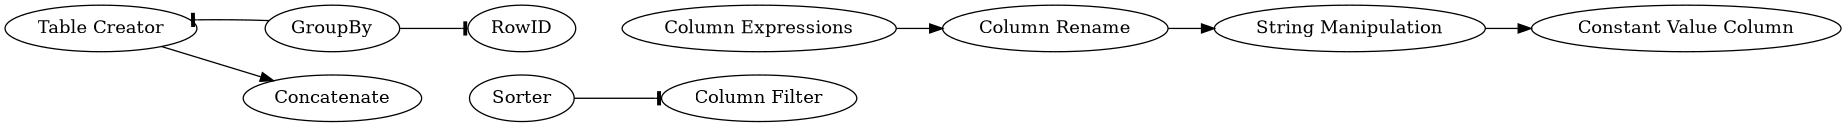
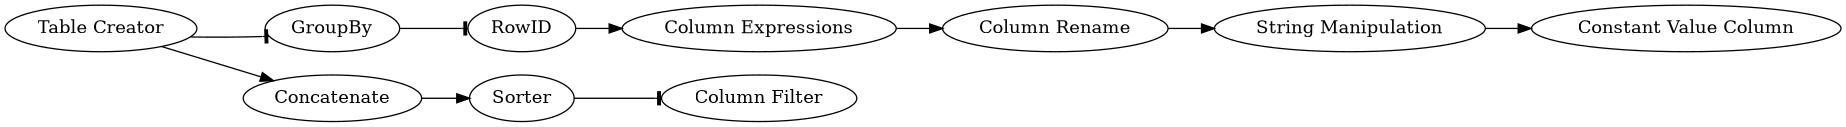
edge "GroupBy" -> "Table Creator": reversed
edge "RowID" -> "Column Expressions": added
edge "Concatenate" -> "Sorter": added
